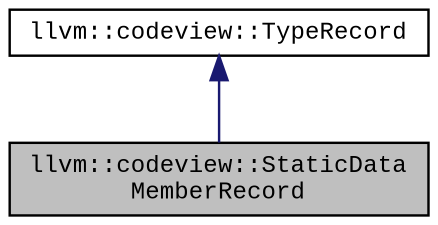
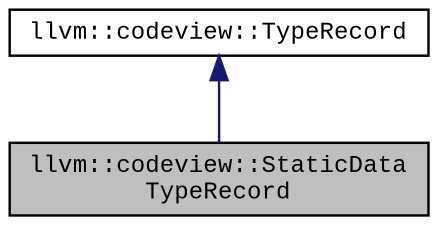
node "llvm::codeview::StaticData MemberRecord": label "llvm::codeview::StaticData MemberRecord" -> "llvm::codeview::StaticData TypeRecord"
